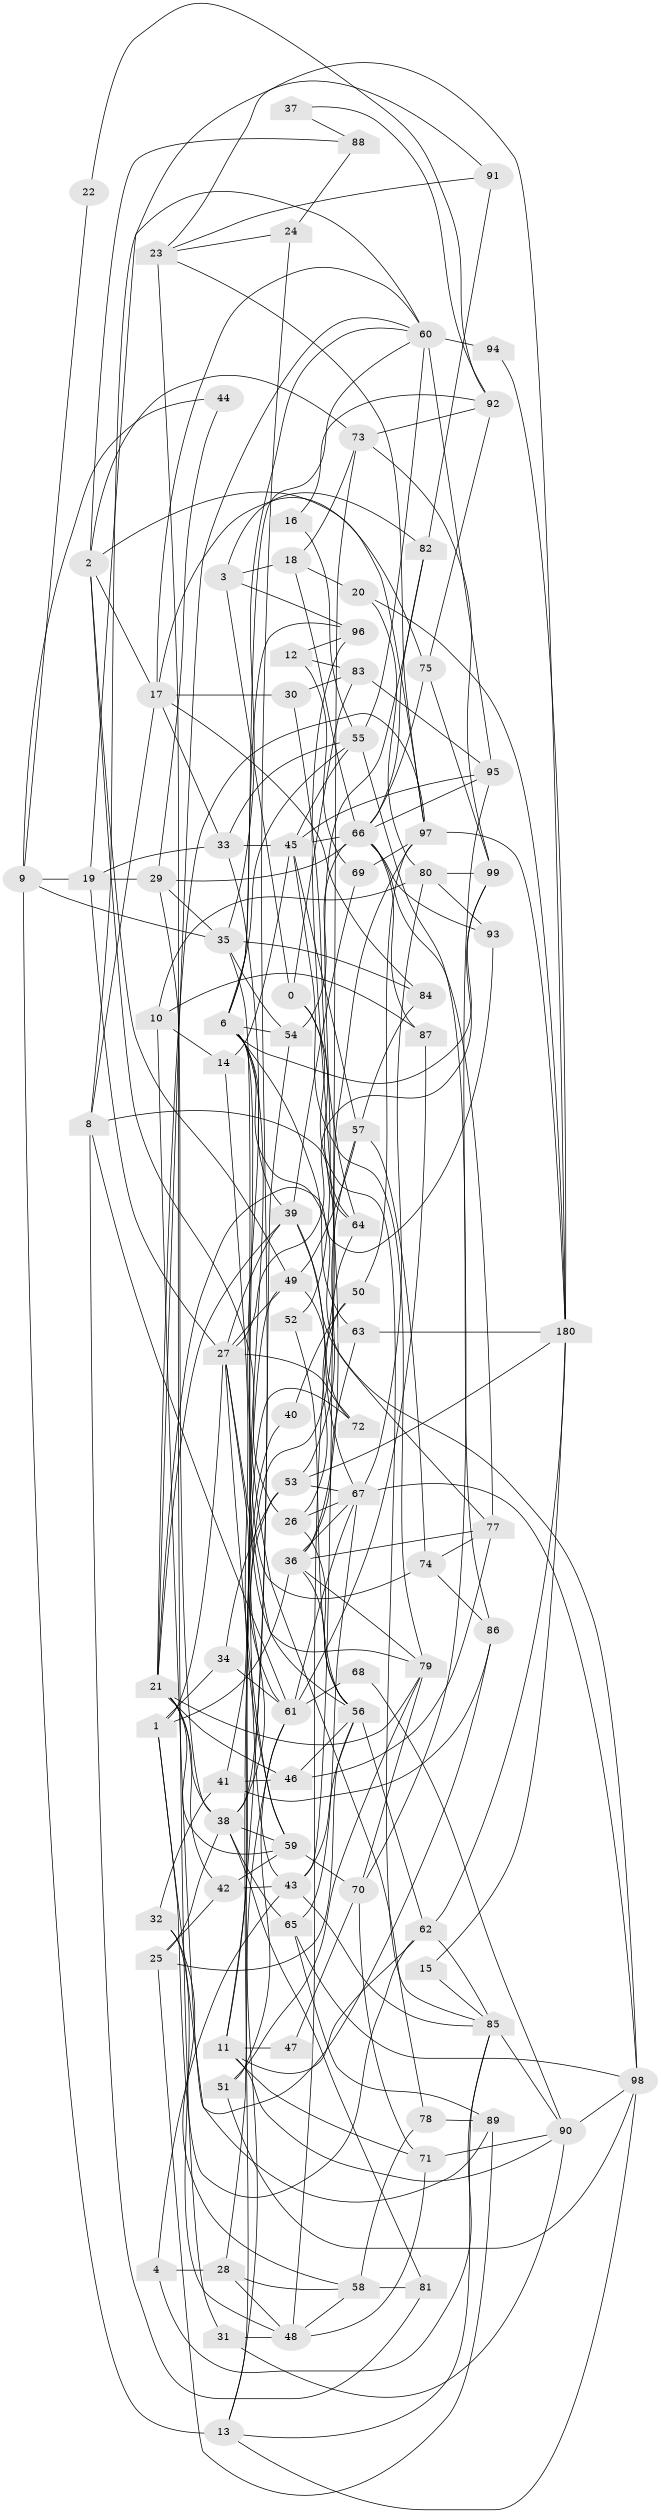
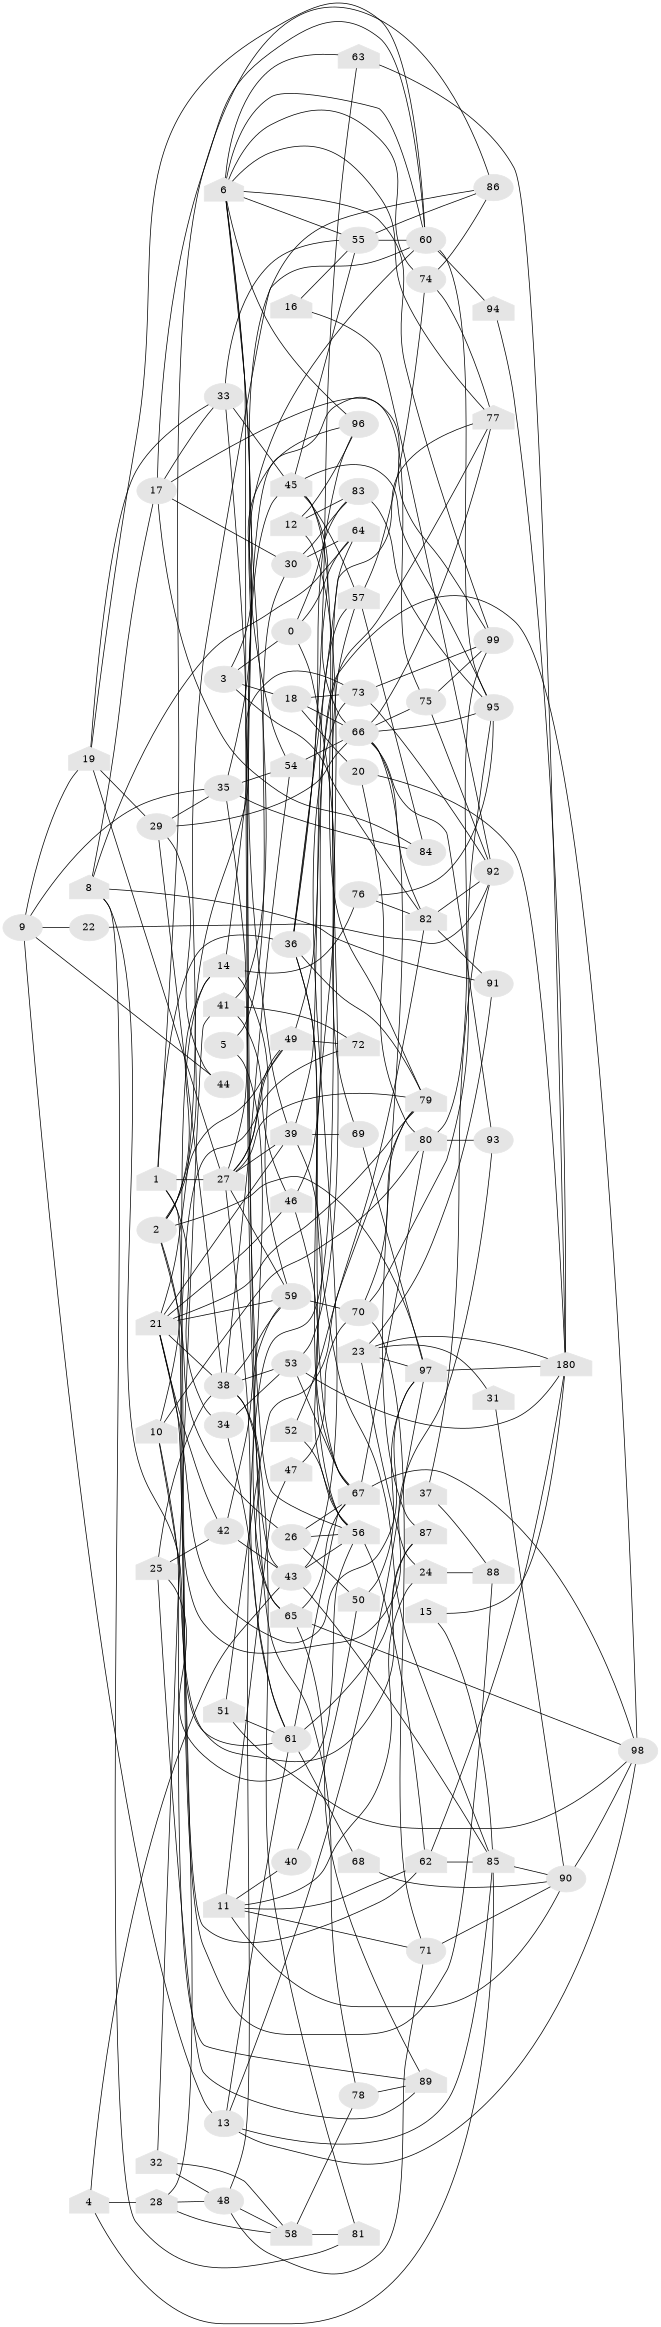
edge "2" -- "17": now "2" -- "14"
edge "92" -- "82": added
node "76": added
node "5": added
edge "31" -- "48": removed
